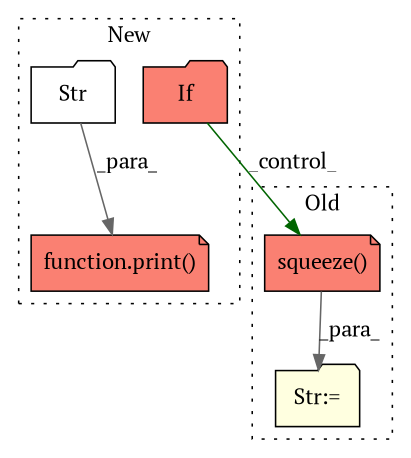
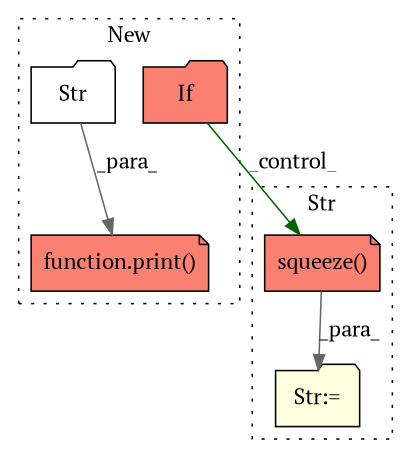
cluster "Old": label "Old" -> "Str"
